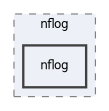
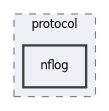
cluster "nflog": label "nflog" -> "protocol"
